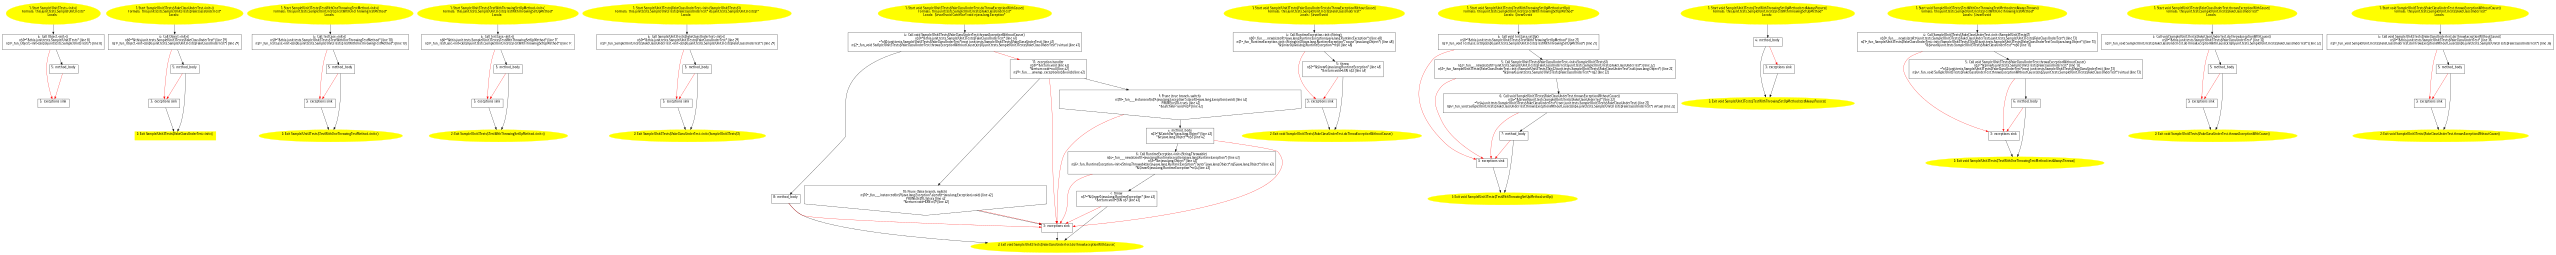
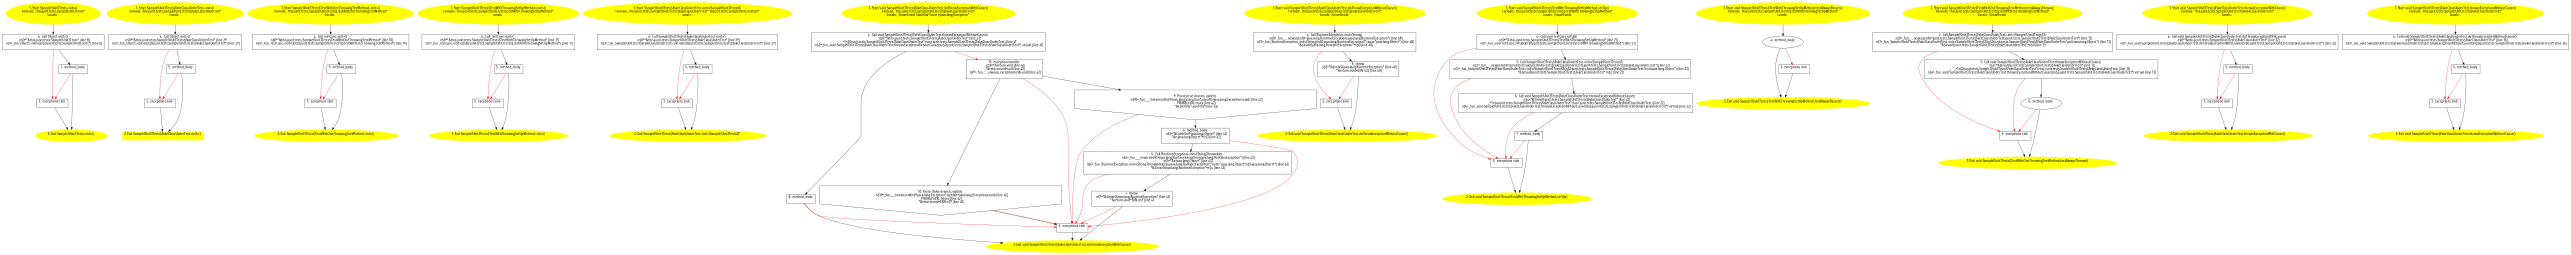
node "4:  method_body": shape box -> ellipse
node "6:  method_body": shape box -> ellipse
node "2: Exit SampleJUnit3Tests.<init>()": added
